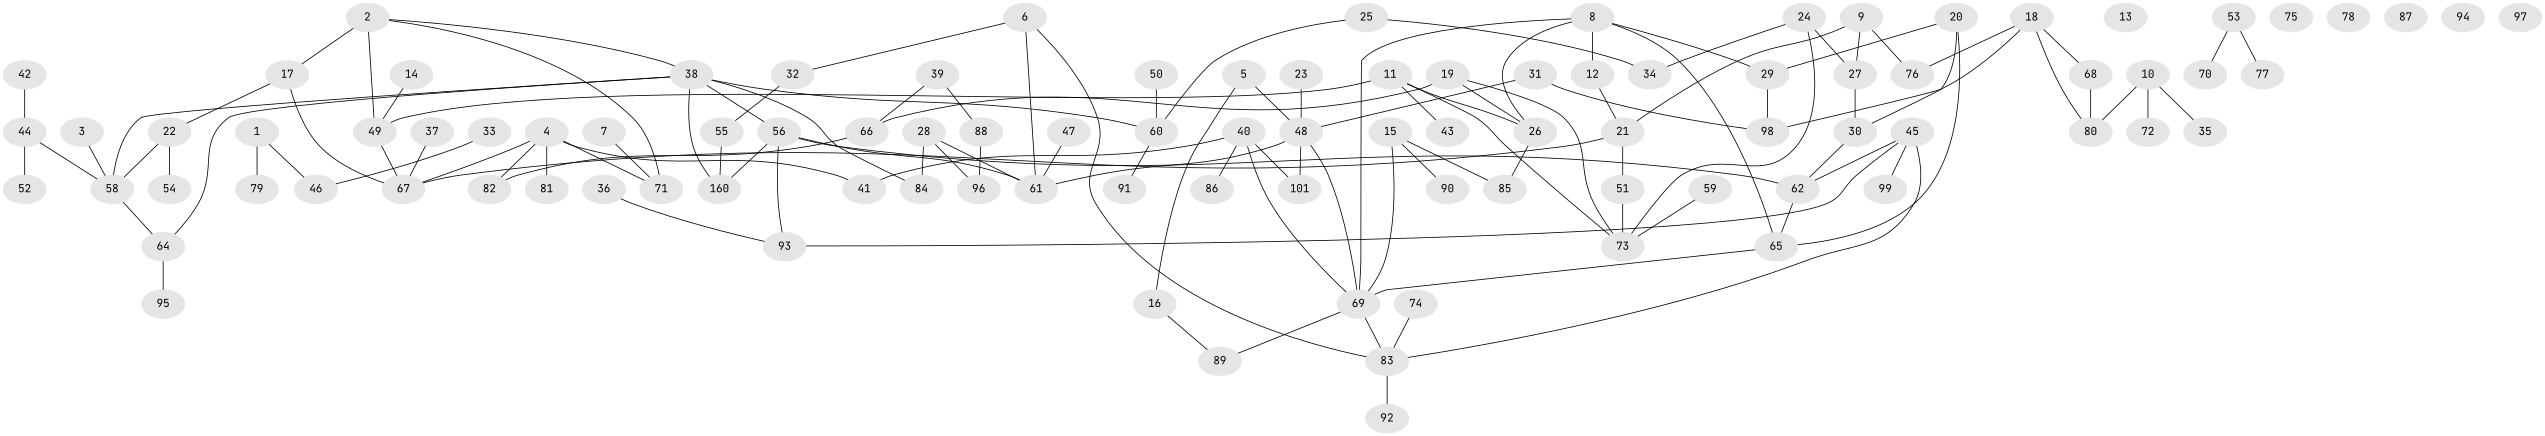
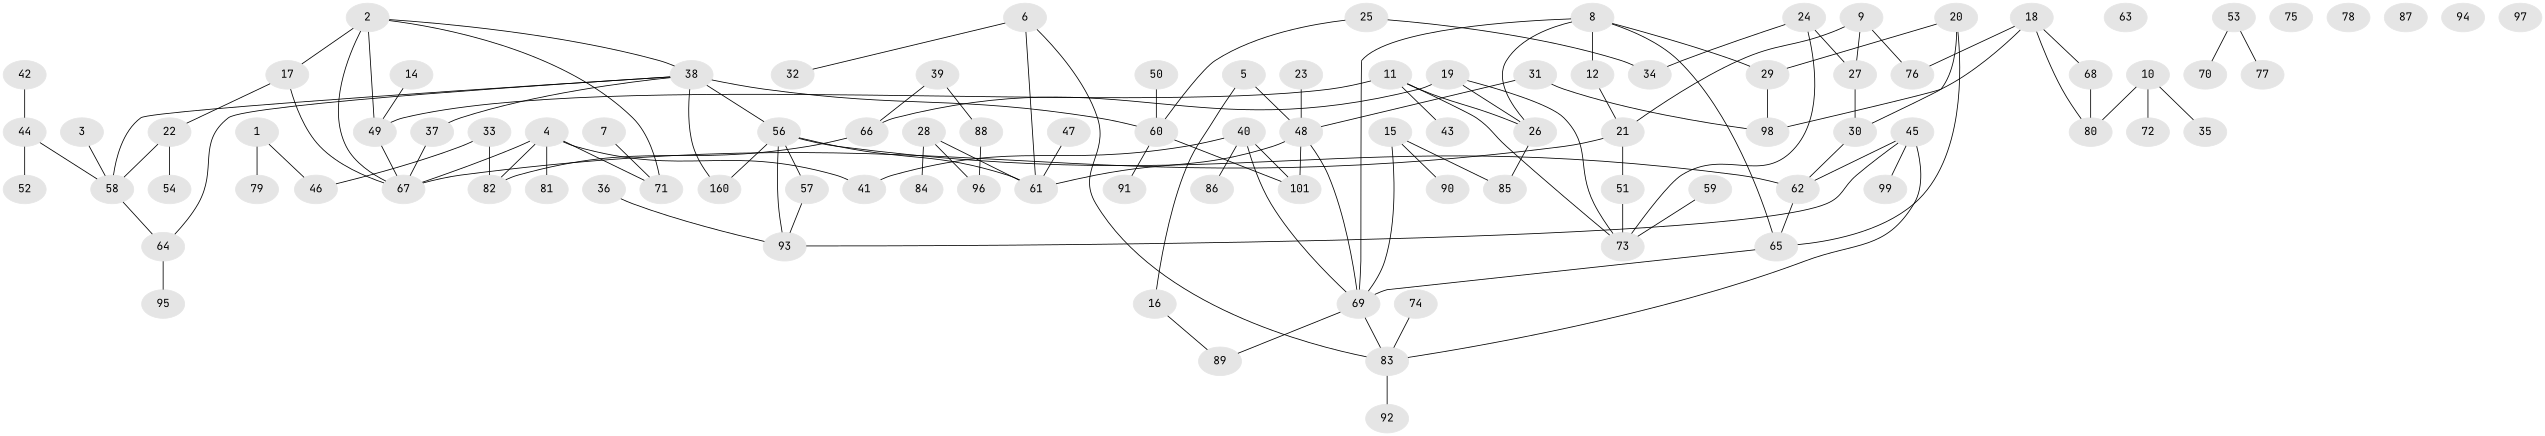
node "13": label "13" -> "63"
edge "2" -- "67": added
edge "38" -- "84": now "38" -- "37"
node "55": removed
edge "60" -- "101": added
edge "33" -- "82": added
node "57": added
